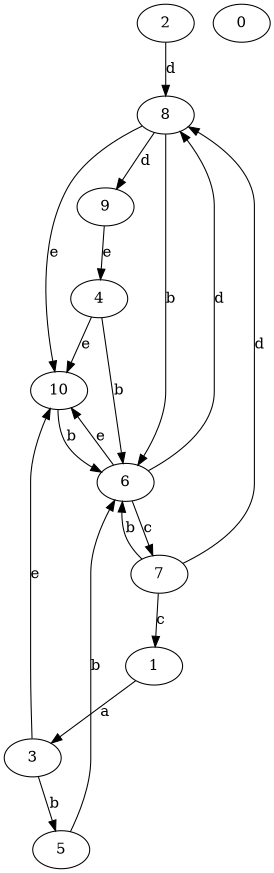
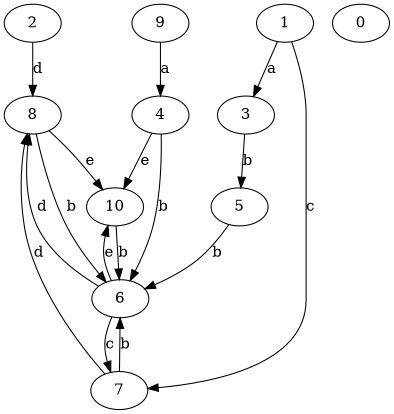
edge "8" -> "9": removed, label "d"
edge "9" -> "4": label "e" -> "a"
edge "3" -> "10": removed, label "e"
edge "7" -> "1": reversed
